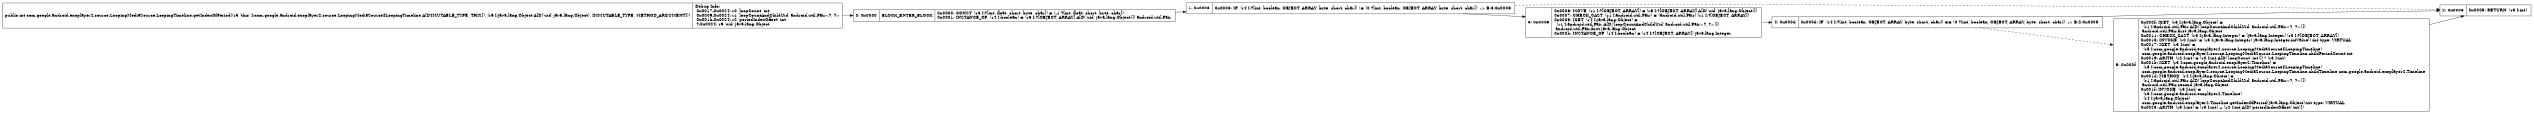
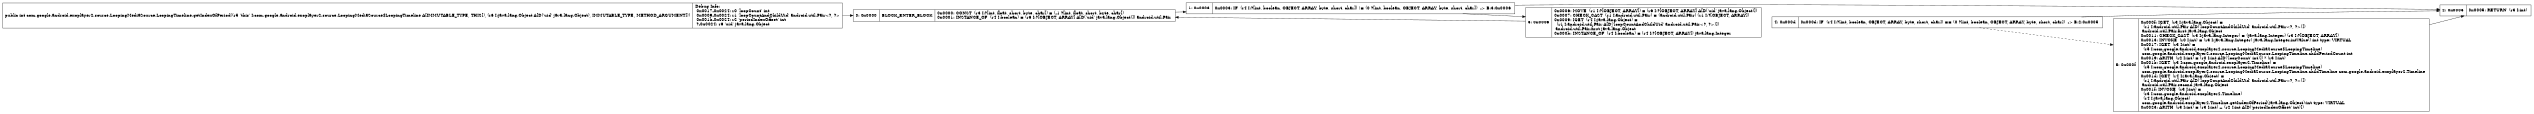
edge "1: 0x0003" -> "2: 0x0005": style dashed -> solid
edge "3: 0x0006" -> "4: 0x000d": now "3: 0x0006" -> "0: 0x0000"
node "5: 0x000f": text "0x001d: METHOD  (r4 I:java.lang.Object) =" -> "0x001d: IGET  (r4 I:java.lang.Object) ="
